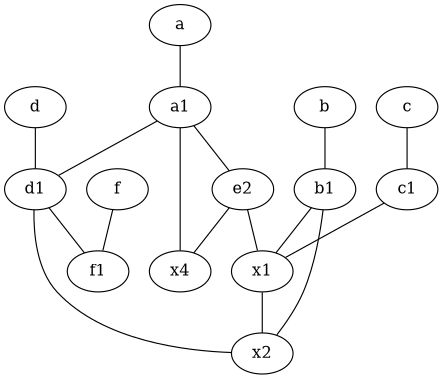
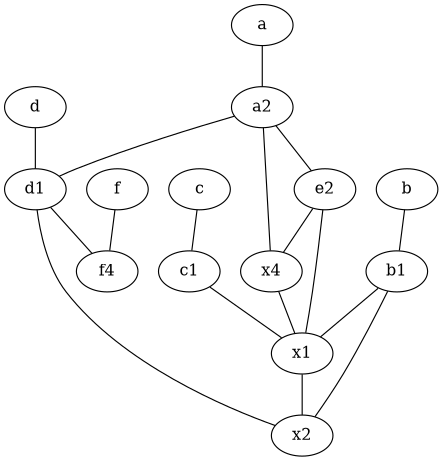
node "a1": label "a1" -> "a2"
node "f1": label "f1" -> "f4"
edge "x4" -- "x1": added
